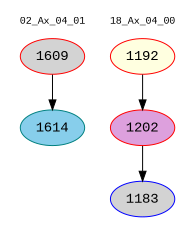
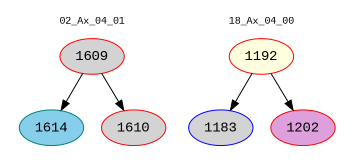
node "1610": added
edge "1202" -> "1183": now "1192" -> "1183"
